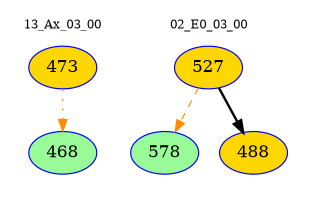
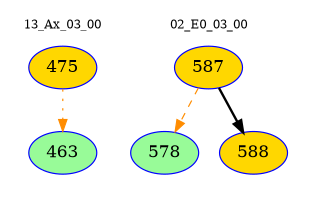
node "473": label "473" -> "475"
node "527": label "527" -> "587"
node "468": label "468" -> "463"
node "488": label "488" -> "588"
